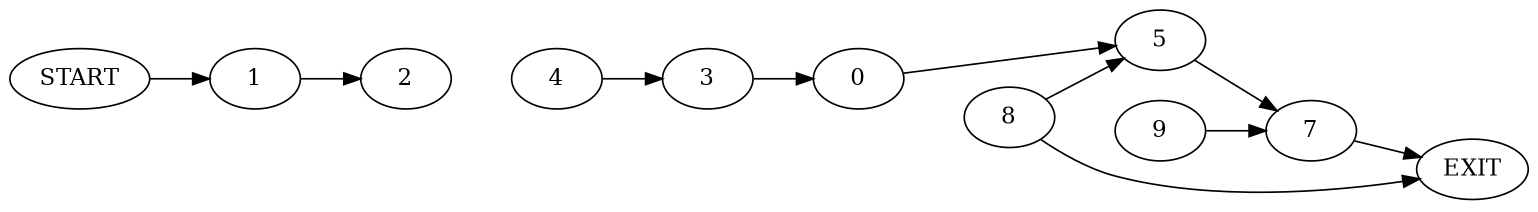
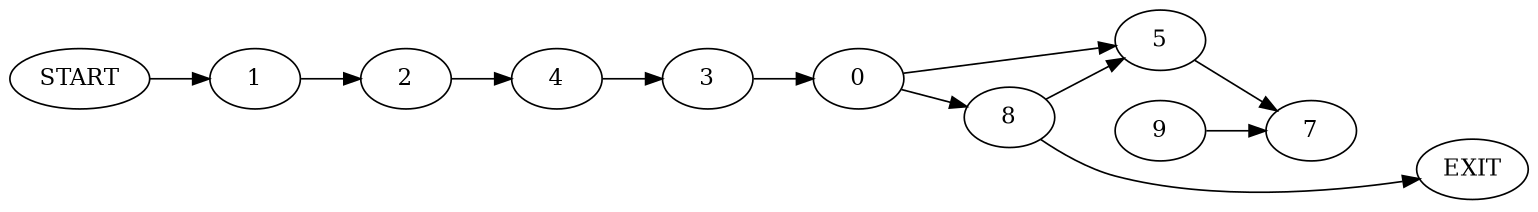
edge "2" -> "4": added
edge "0" -> "8": added
edge "7" -> "EXIT": removed
